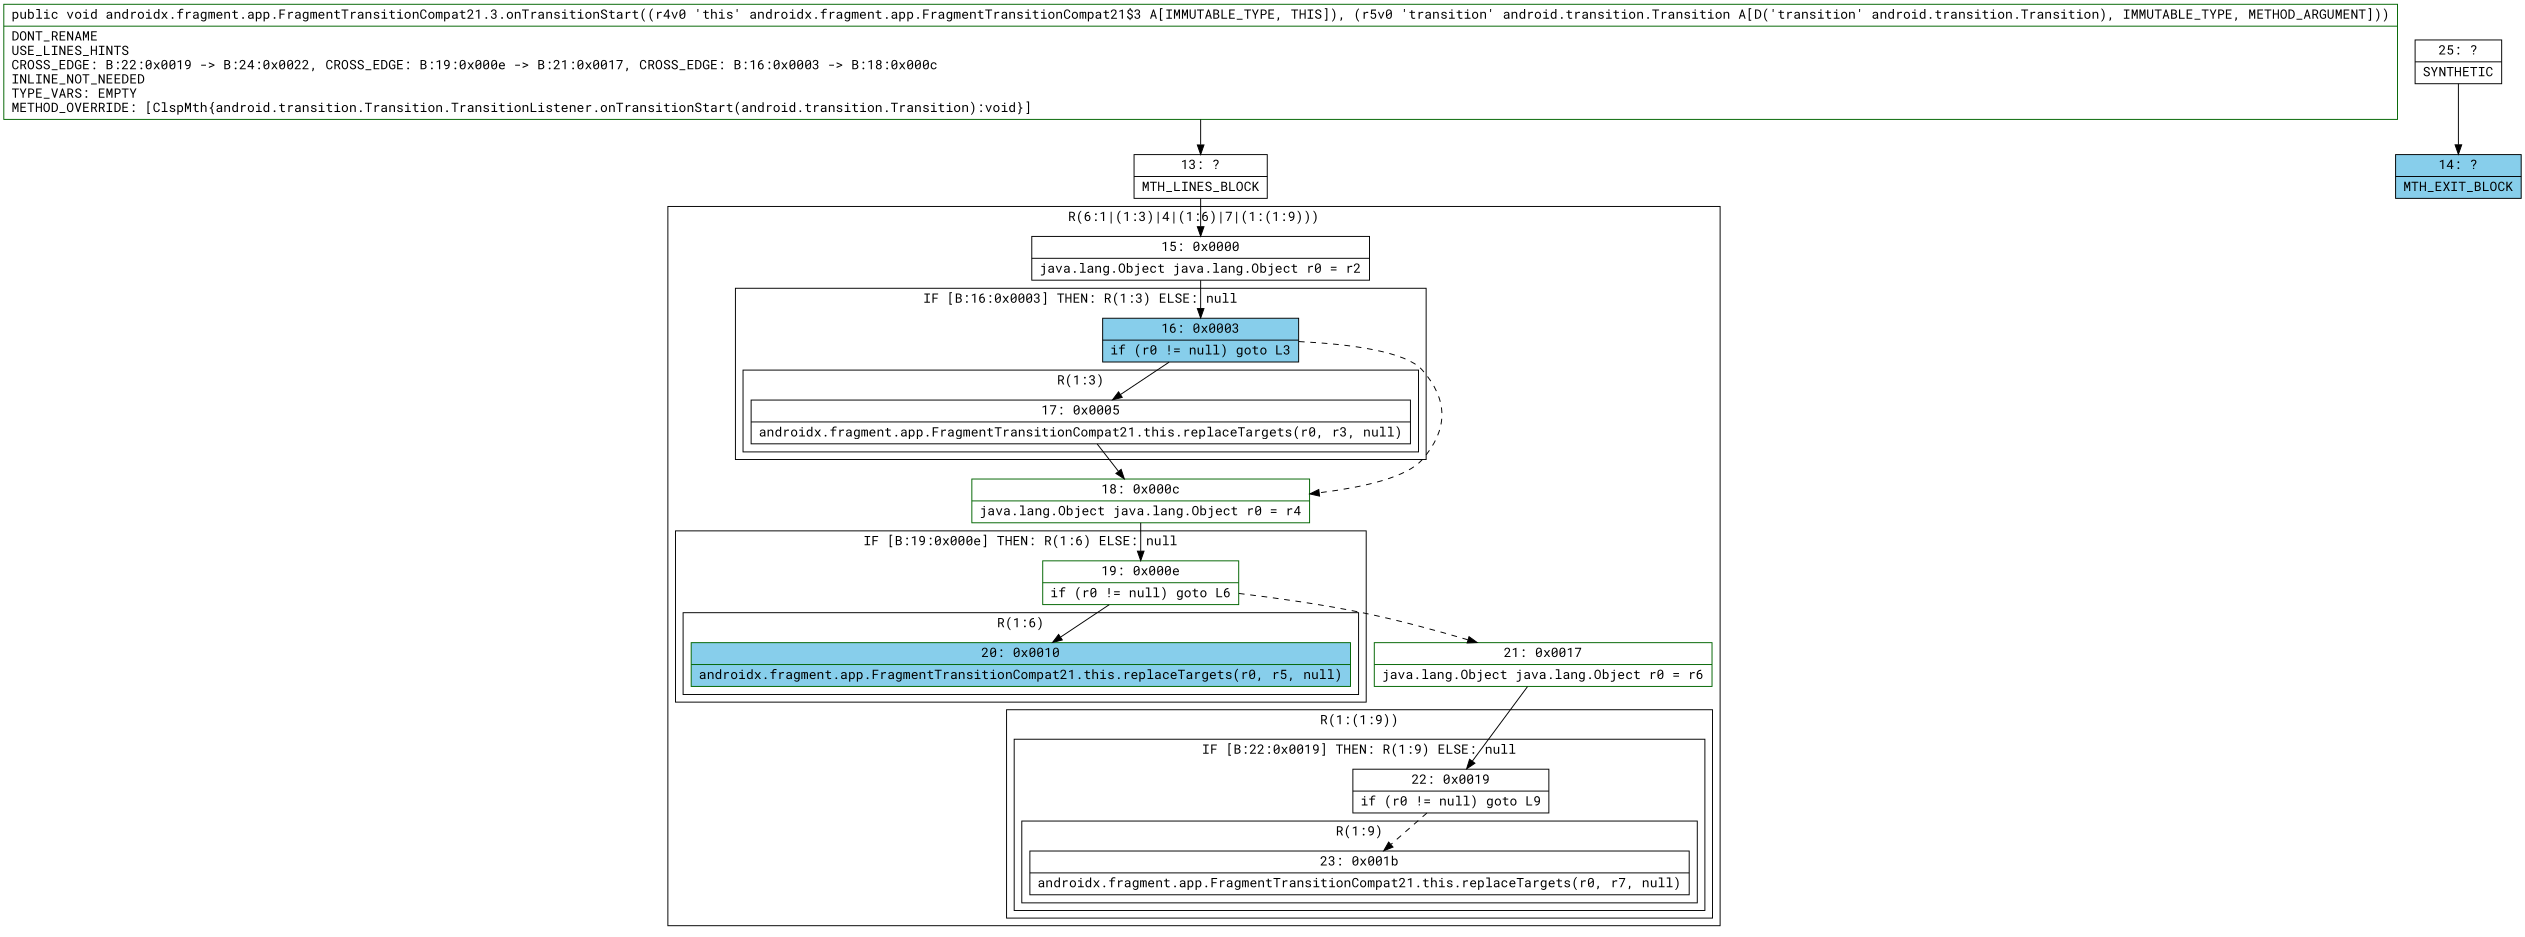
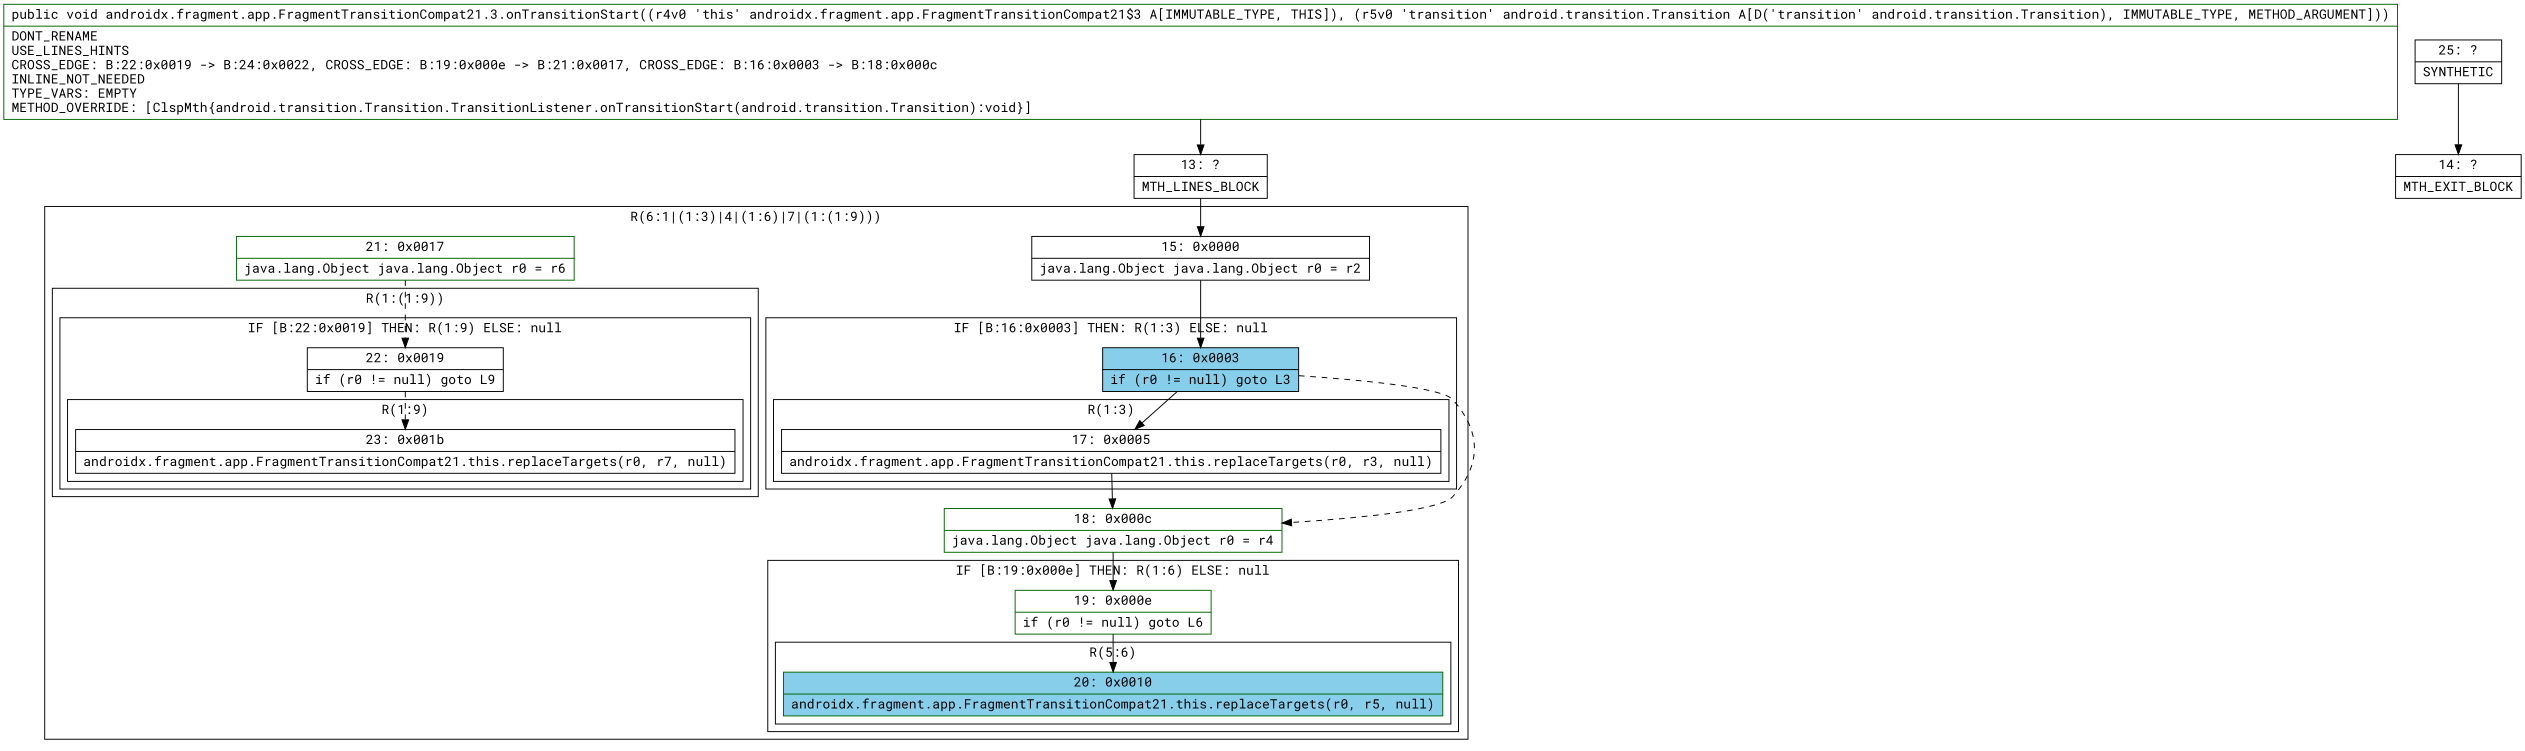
node "14: ?": fillcolor skyblue -> white
edge "19: 0x000e" -> "21: 0x0017": removed
cluster "R(1:6)": label "R(1:6)" -> "R(5:6)"
edge "21: 0x0017" -> "22: 0x0019": style solid -> dashed
